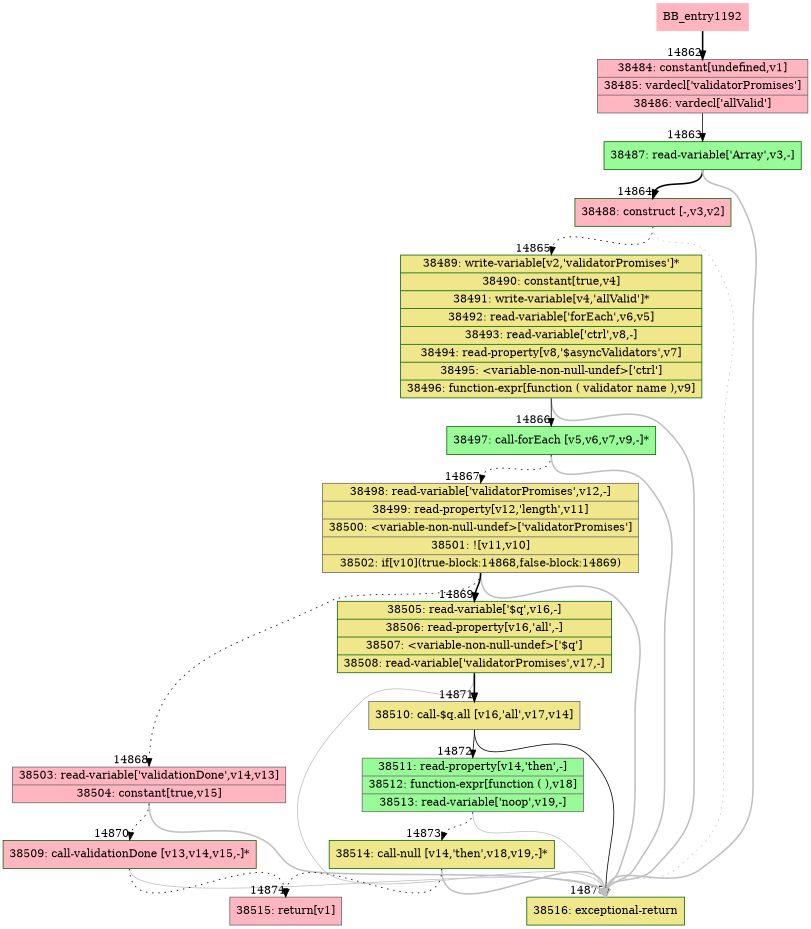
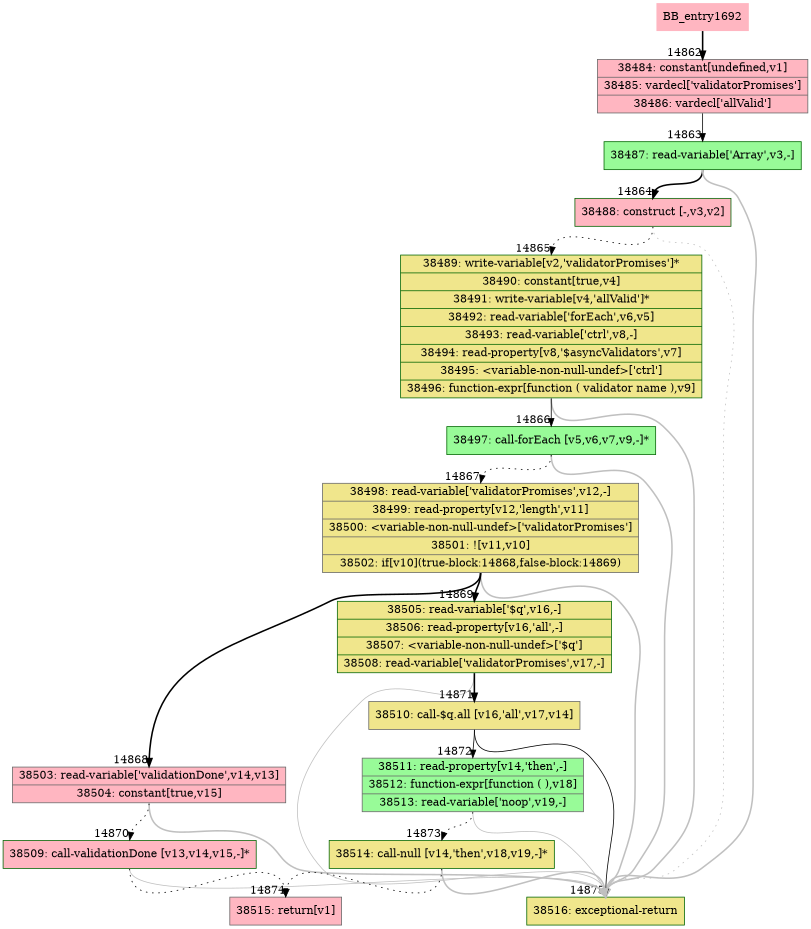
node "BB_entry1192": label "BB_entry1192" -> "BB_entry1692"
edge "38498: read-variable['validatorPromises',v12,-]" -> "38503: read-variable['validationDone',v14,v13]": style dotted -> bold
